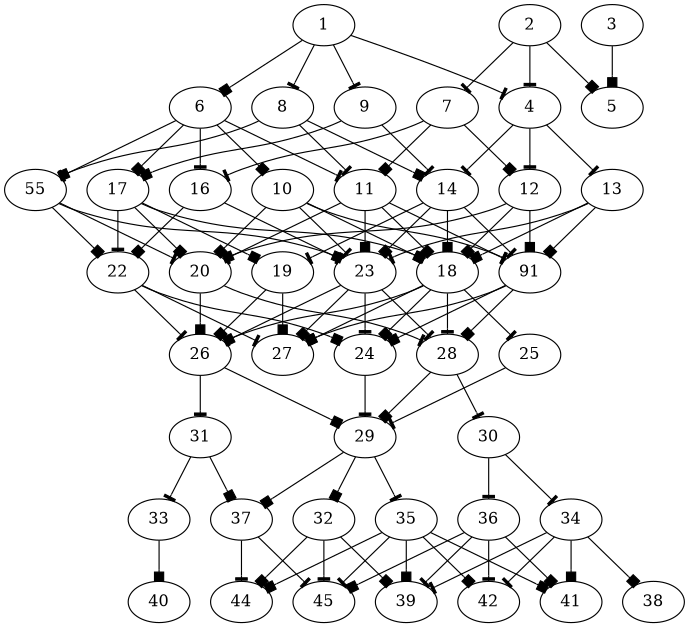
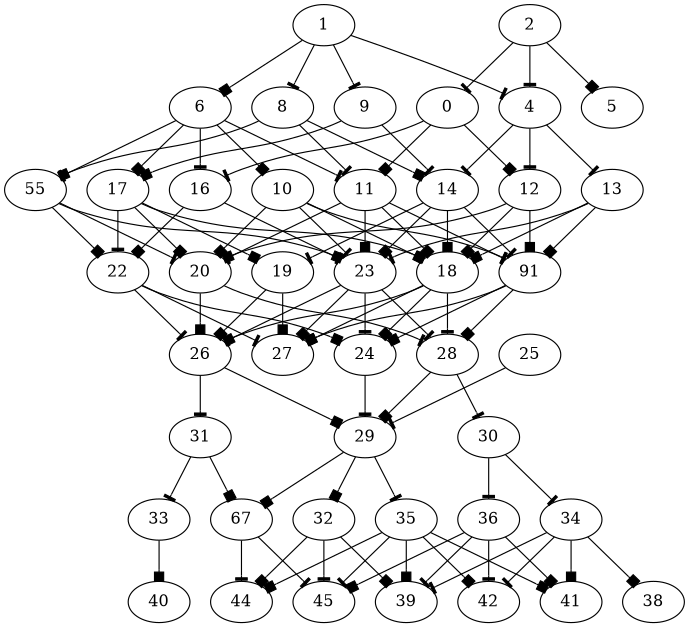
node "3": removed
node "7": label "7" -> "0"
edge "18" -> "25": removed
node "37": label "37" -> "67"
